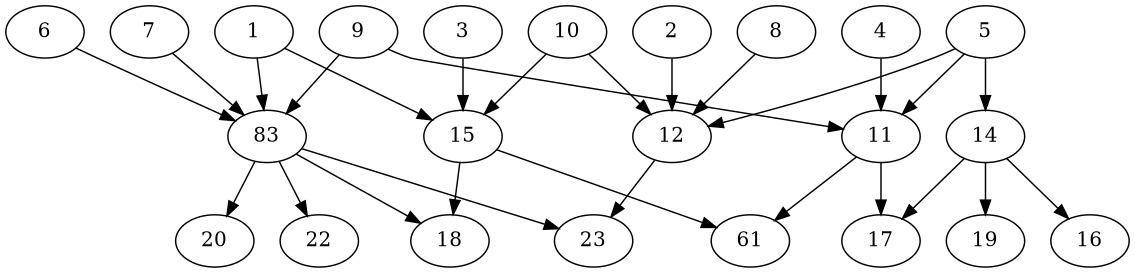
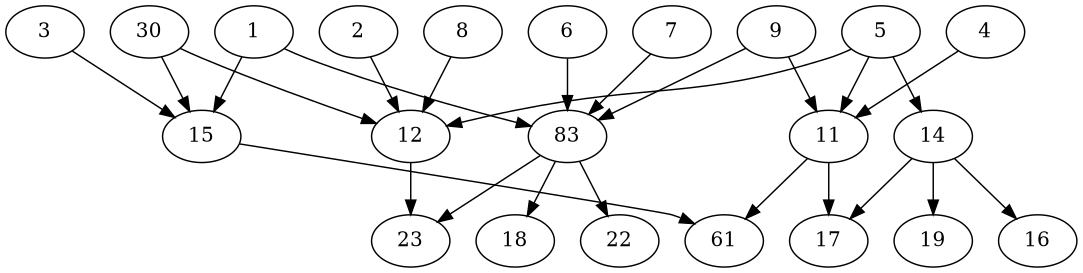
node "10": label "10" -> "30"
edge "15" -> "18": removed
node "20": removed
